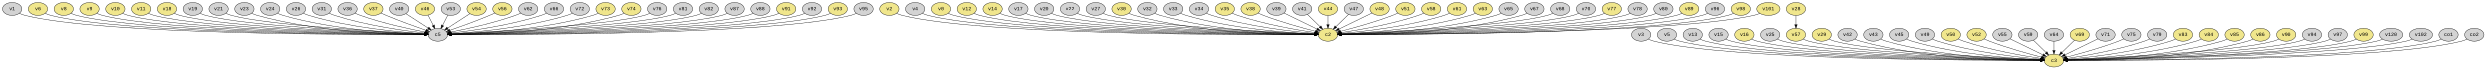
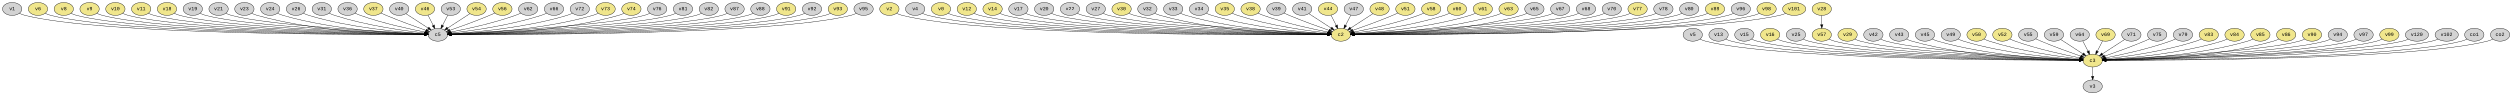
node "v60": added
edge "v3" -> "c3": reversed
